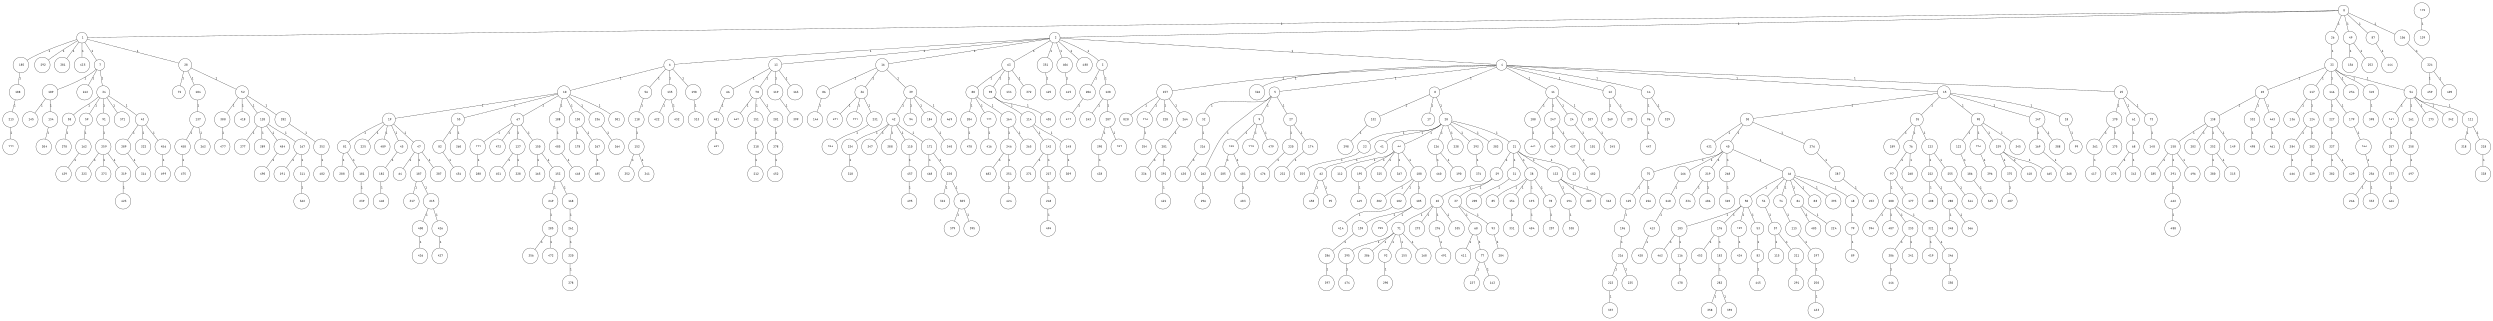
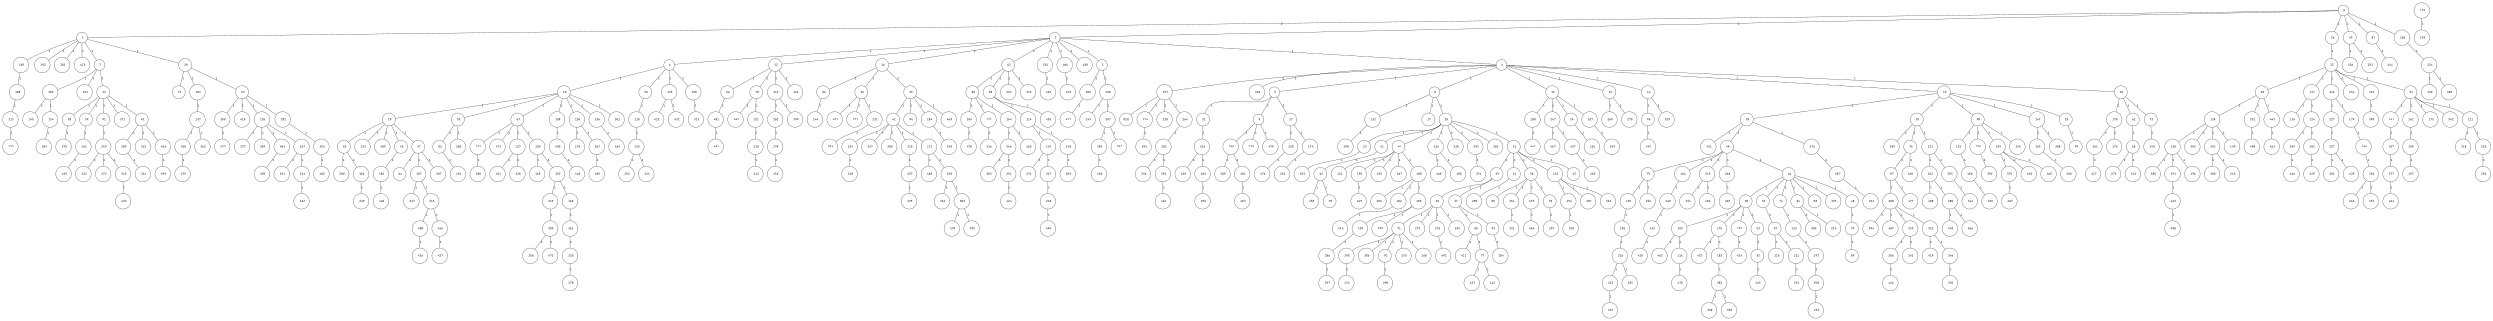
edge "70" -- "201": now "119" -- "201"
edge "5" -- "262": now "316" -- "262"
node "683": label "683" -> "383"
